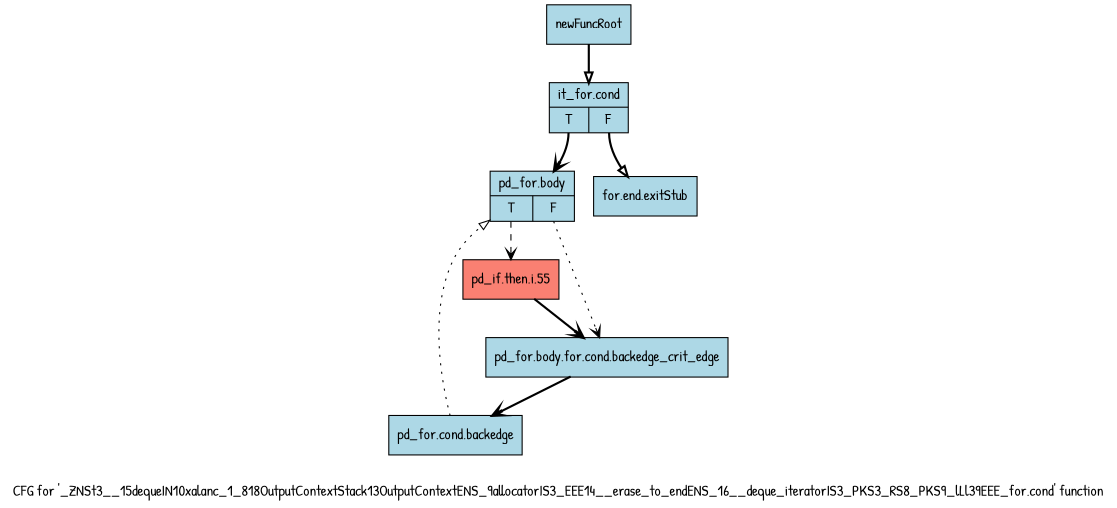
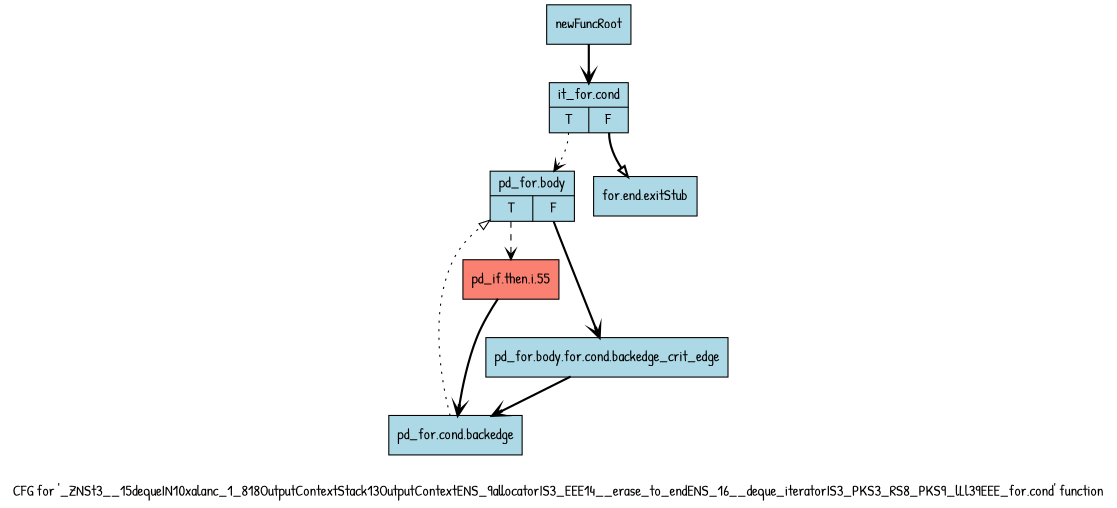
edge "newFuncRoot" -> "it_for.cond": arrowhead onormal -> vee
edge "it_for.cond" -> "pd_for.body": style bold -> dotted
edge "pd_for.body" -> "pd_for.body.for.cond.backedge_crit_edge": style dotted -> bold
edge "pd_if.then.i.55" -> "pd_for.body.for.cond.backedge_crit_edge": now "pd_if.then.i.55" -> "pd_for.cond.backedge"
